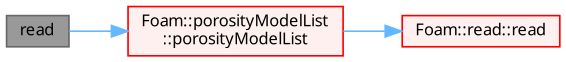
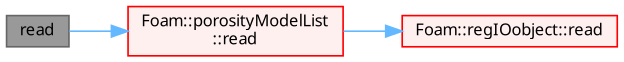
node "Foam::porosityModelList ::porosityModelList": label "Foam::porosityModelList ::porosityModelList" -> "Foam::porosityModelList ::read"
node "Foam::read::read": label "Foam::read::read" -> "Foam::regIOobject::read"
